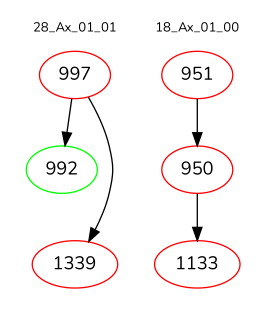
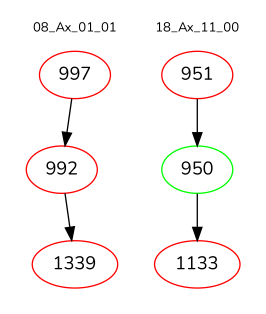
cluster "28_Ax_01_01": label "28_Ax_01_01" -> "08_Ax_01_01"
cluster "18_Ax_01_00": label "18_Ax_01_00" -> "18_Ax_11_00"
edge "997" -> "1339": now "992" -> "1339"
node "992": color green -> red
node "950": color red -> green
